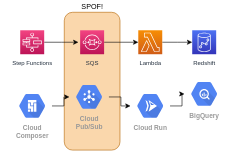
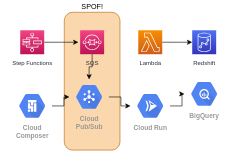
edge "SQS" -> "Lambda": now "SQS" -> "Cloud Pub/Sub"
